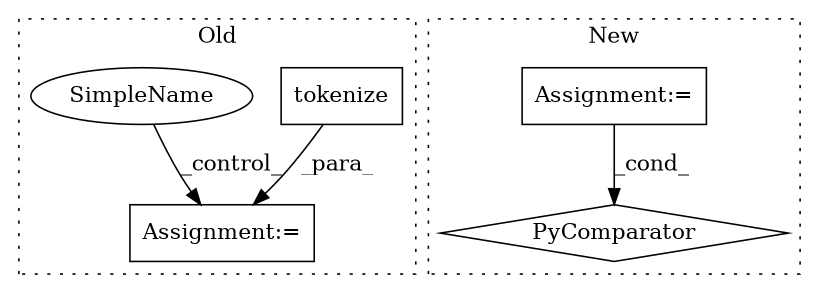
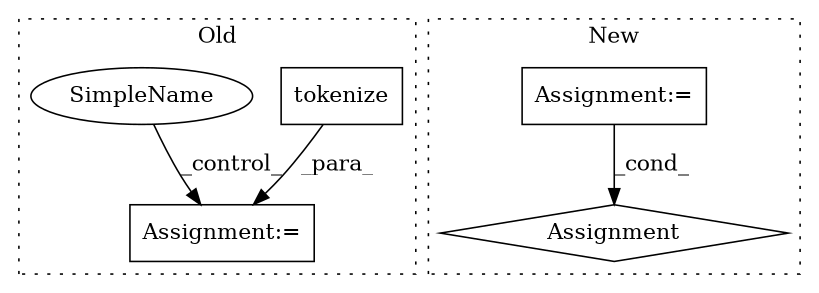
node "PyComparator": label "PyComparator" -> "Assignment"
